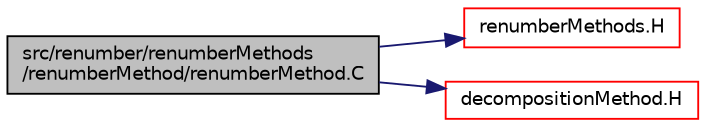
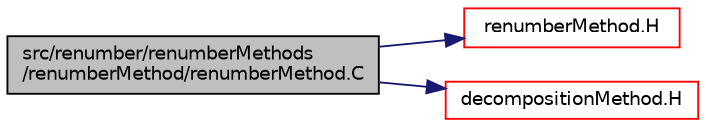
node "renumberMethods.H": label "renumberMethods.H" -> "renumberMethod.H"
